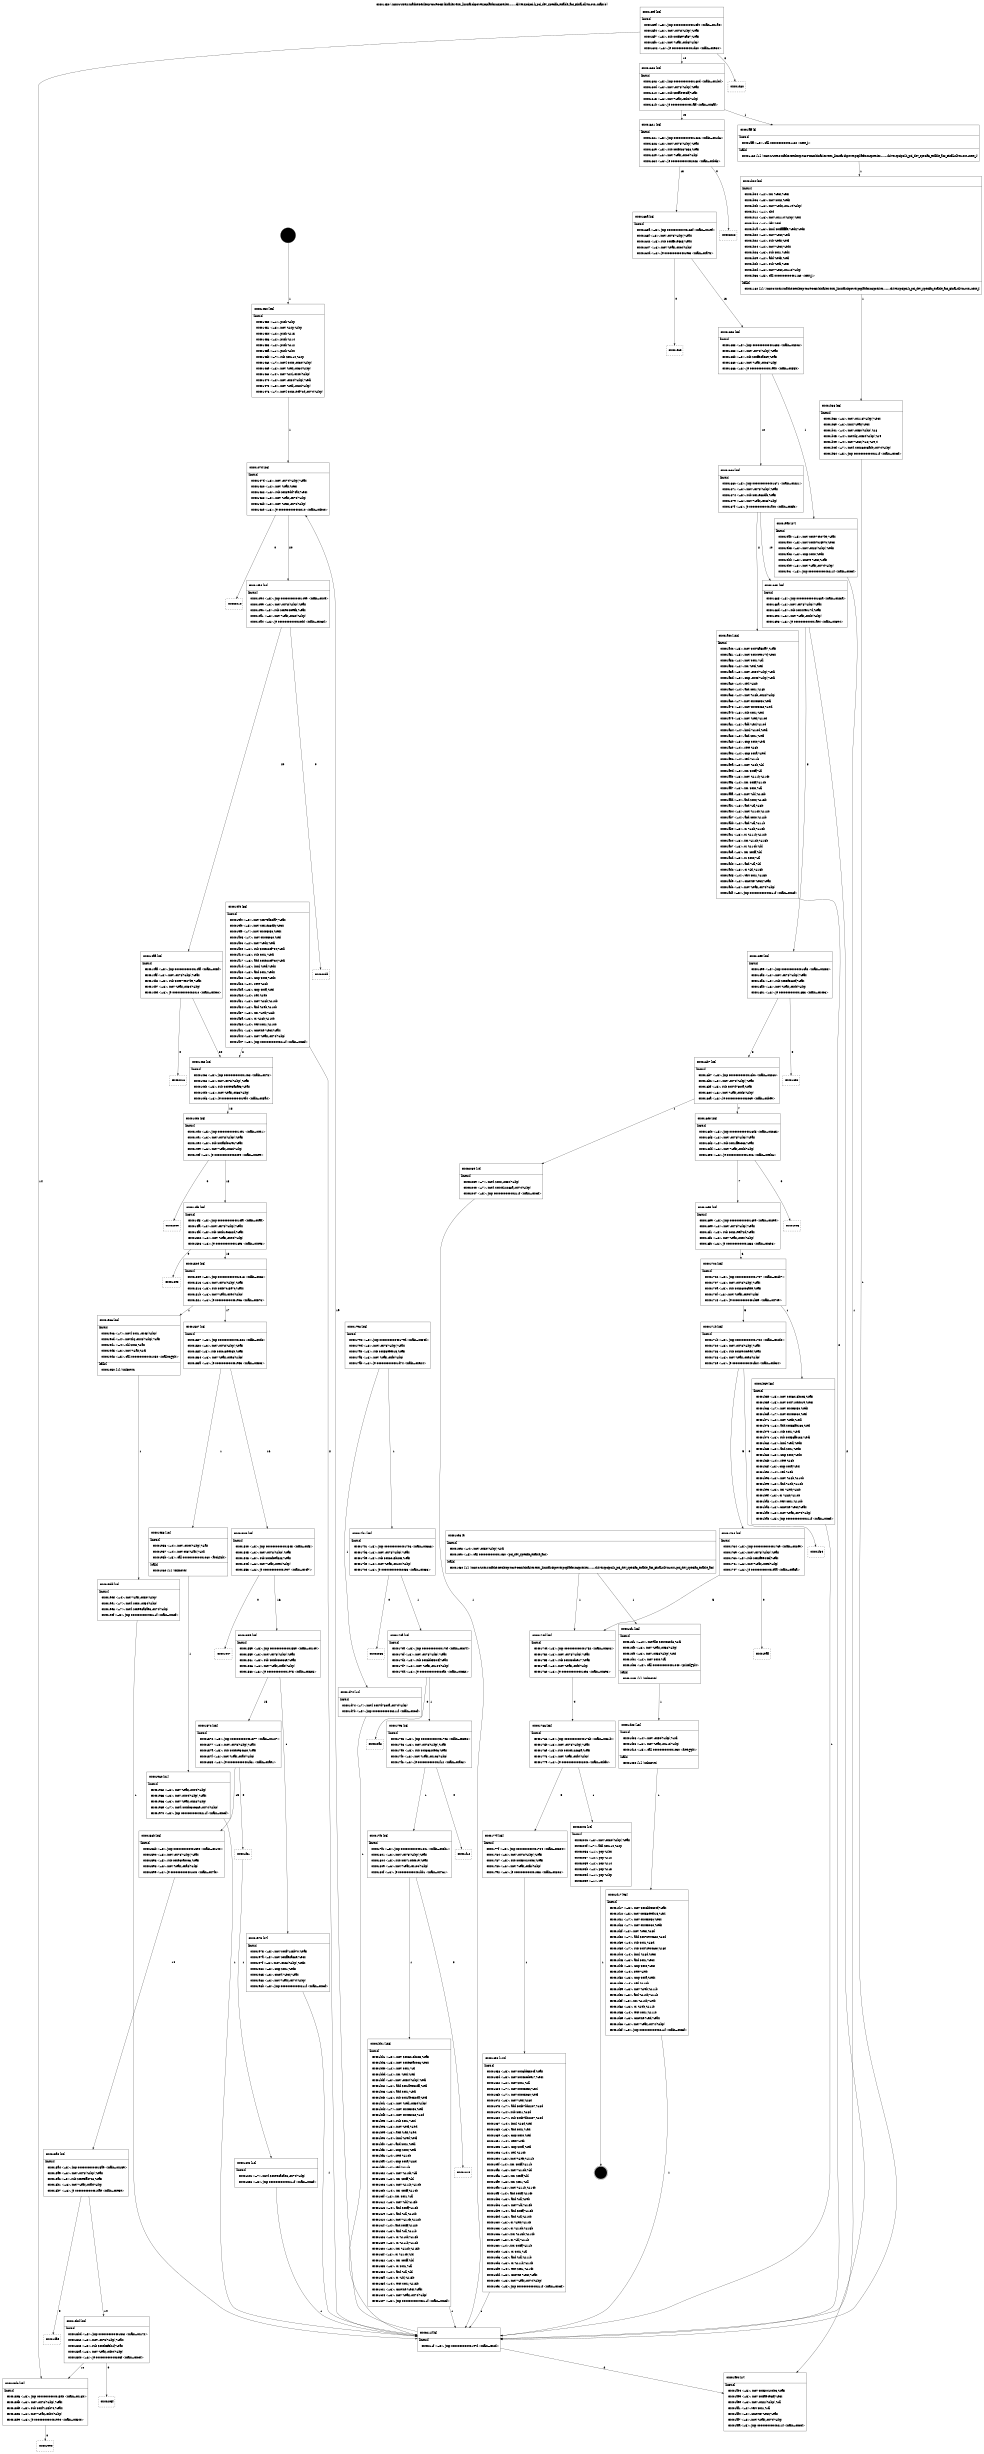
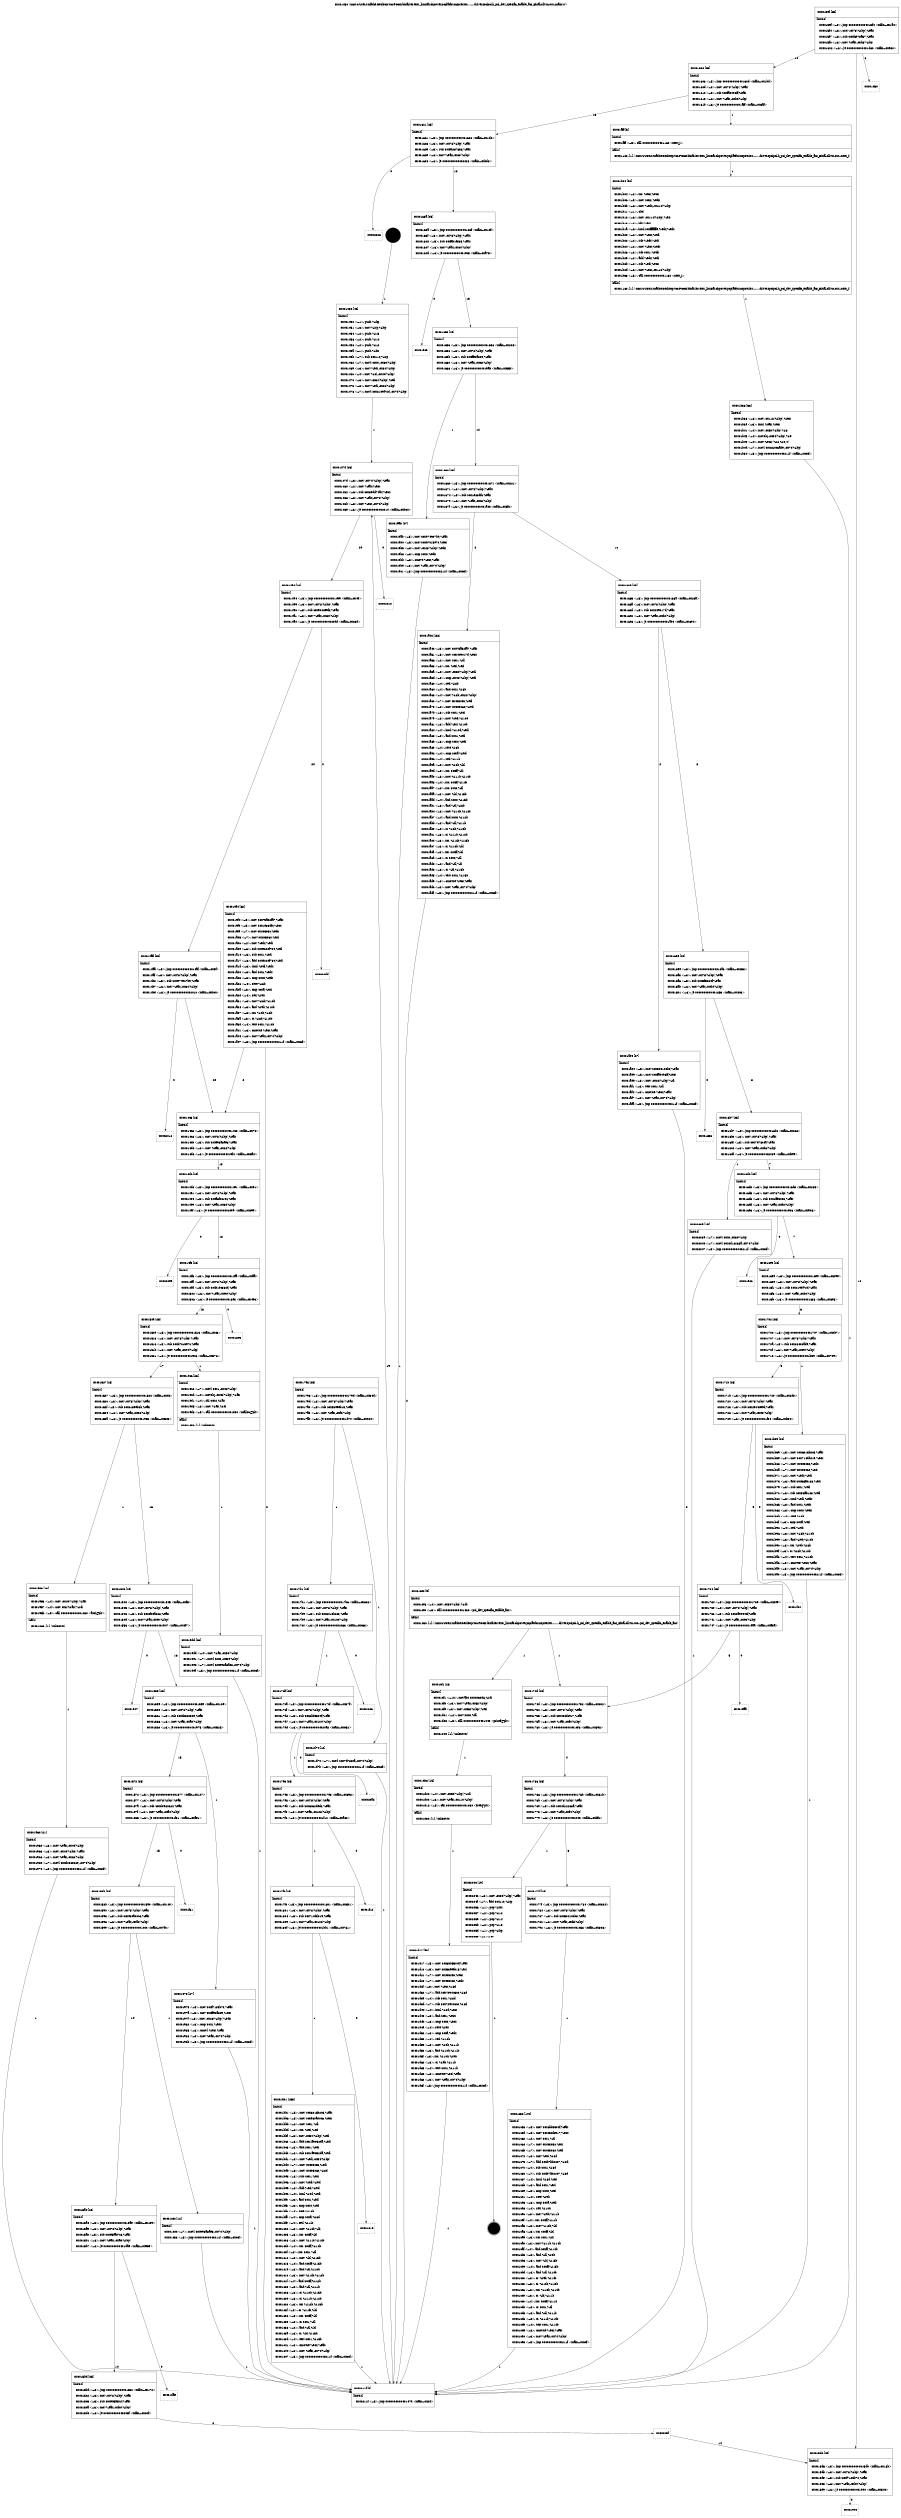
edge "0x401f31" -> "0x401c4c [12]": now "0x40158b [25]" -> "0x401c4c [12]"
edge "0x4015bd [25]" -> "0x4015d6 [25]": now "0x40205f" -> "0x4015d6 [25]"
edge "0x40211f [5]" -> "0x401ae4 [27]": reversed
